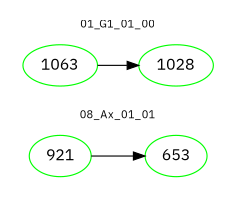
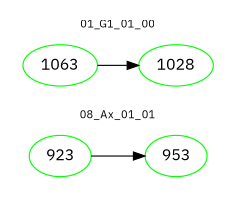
node "921": label "921" -> "923"
node "653": label "653" -> "953"
